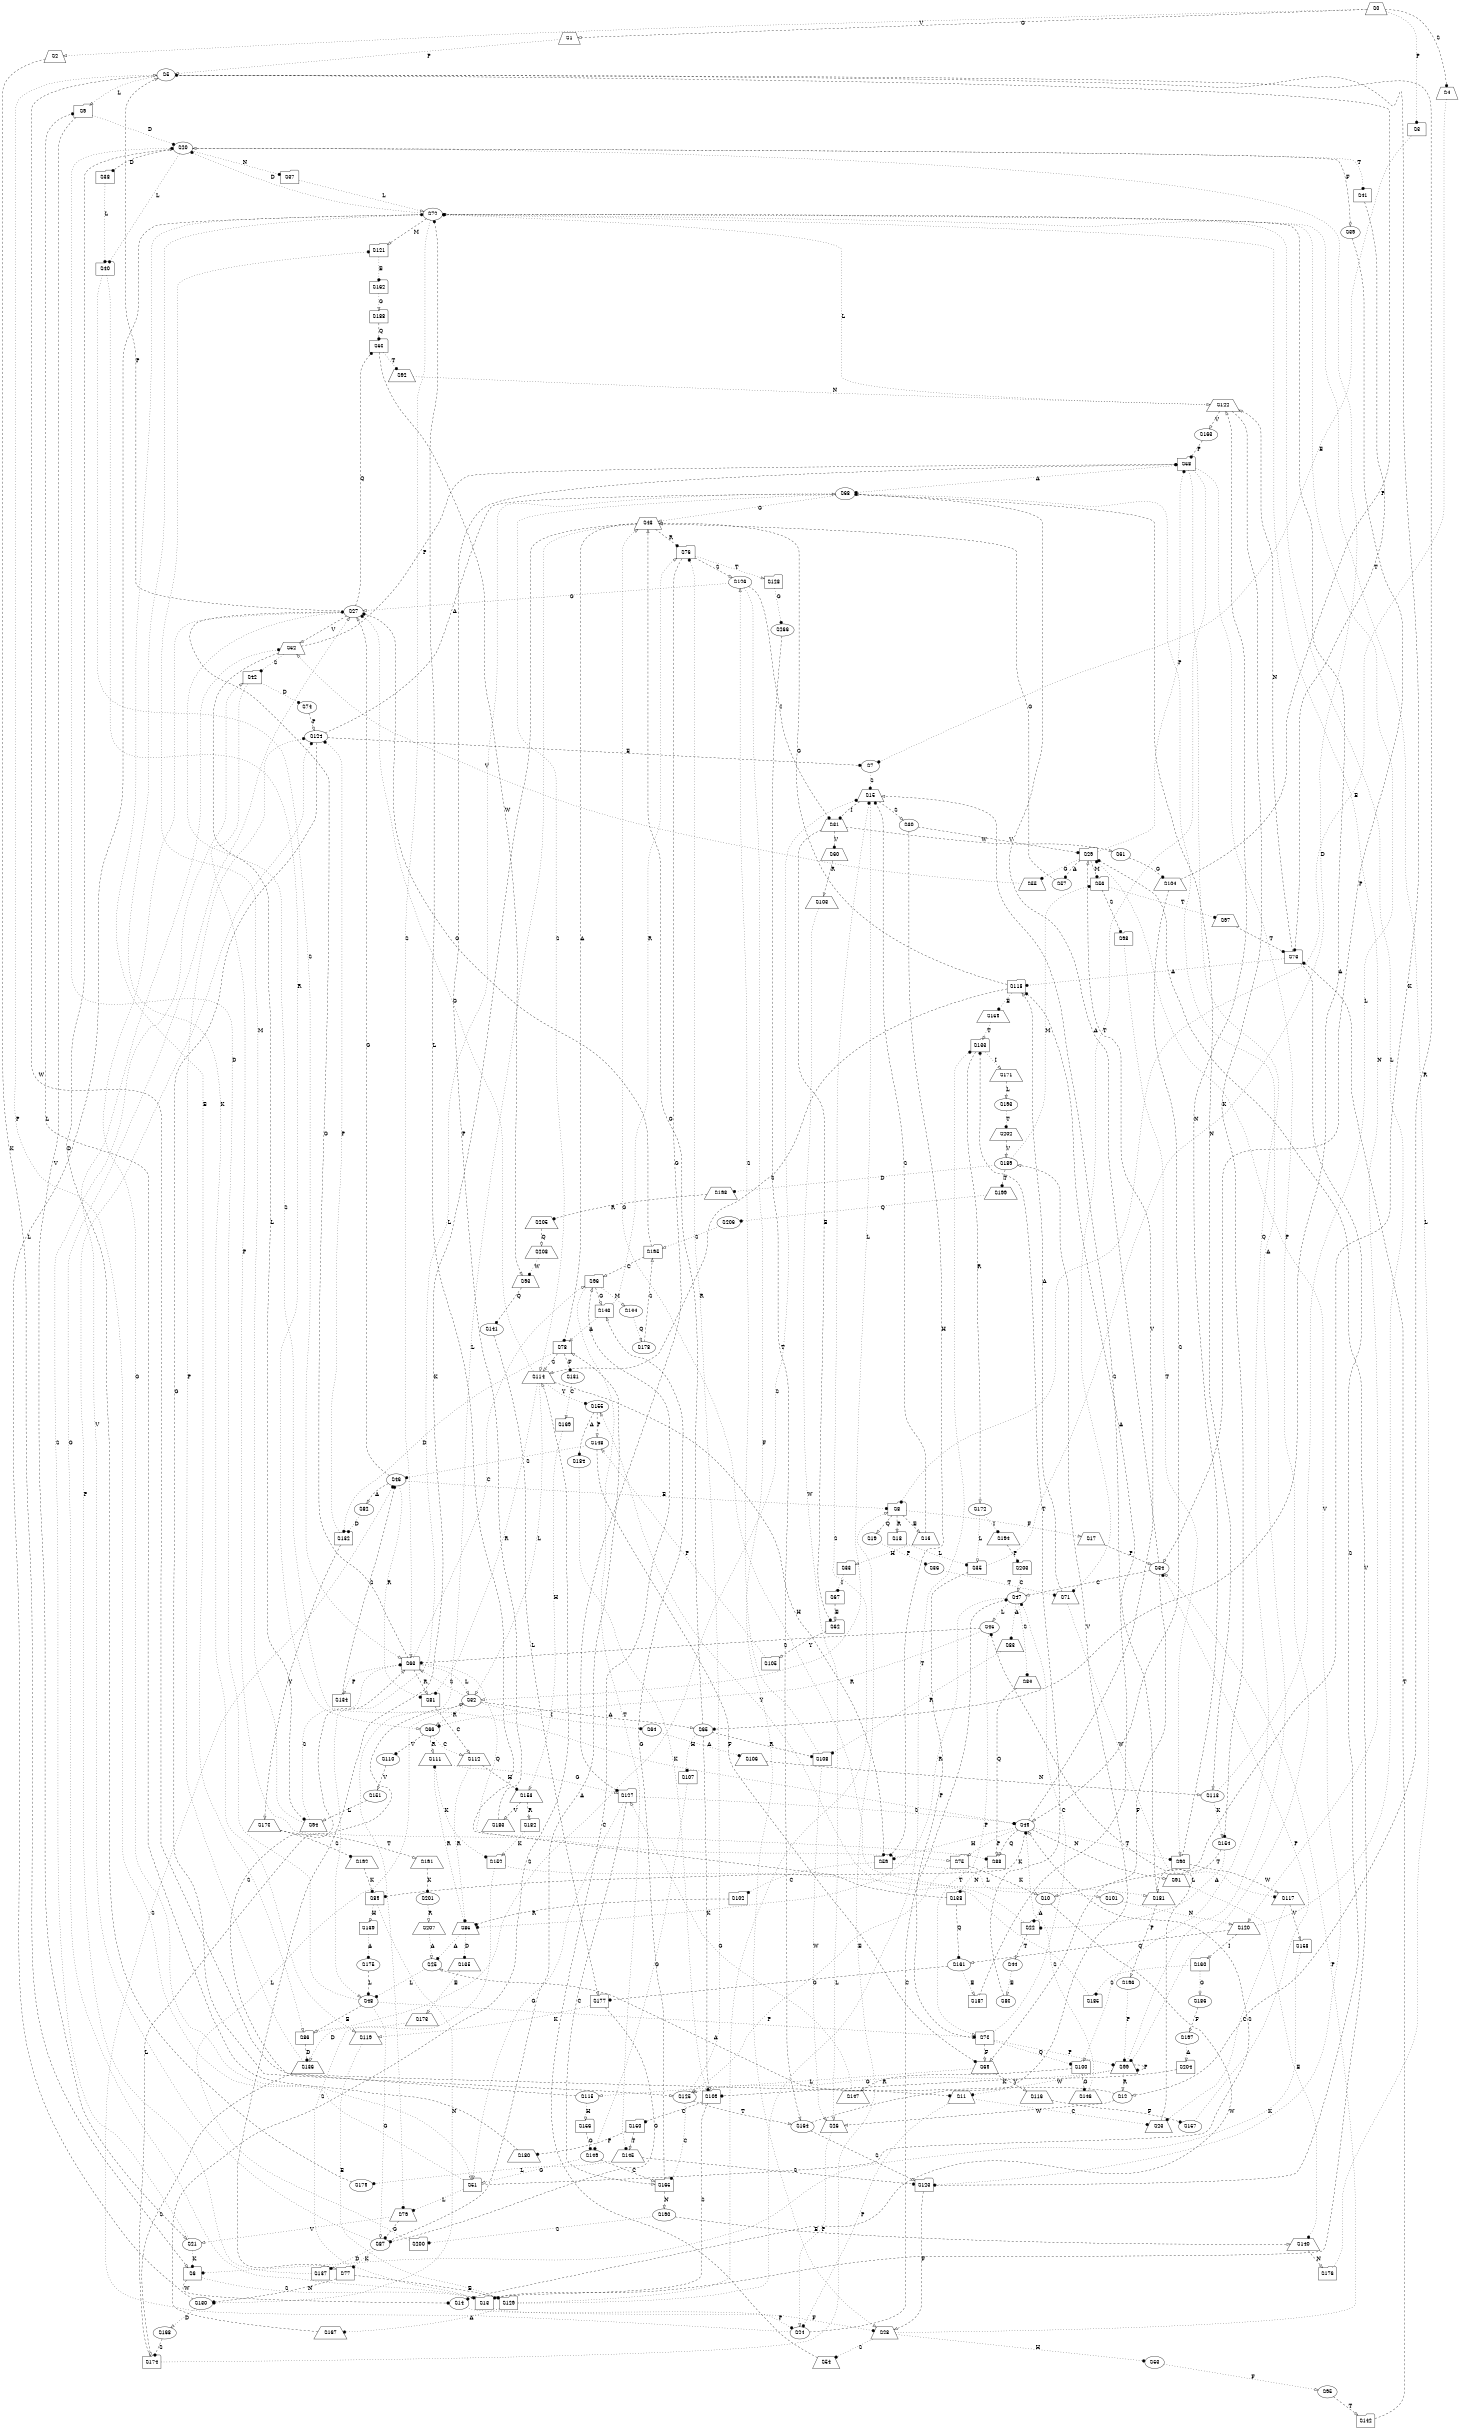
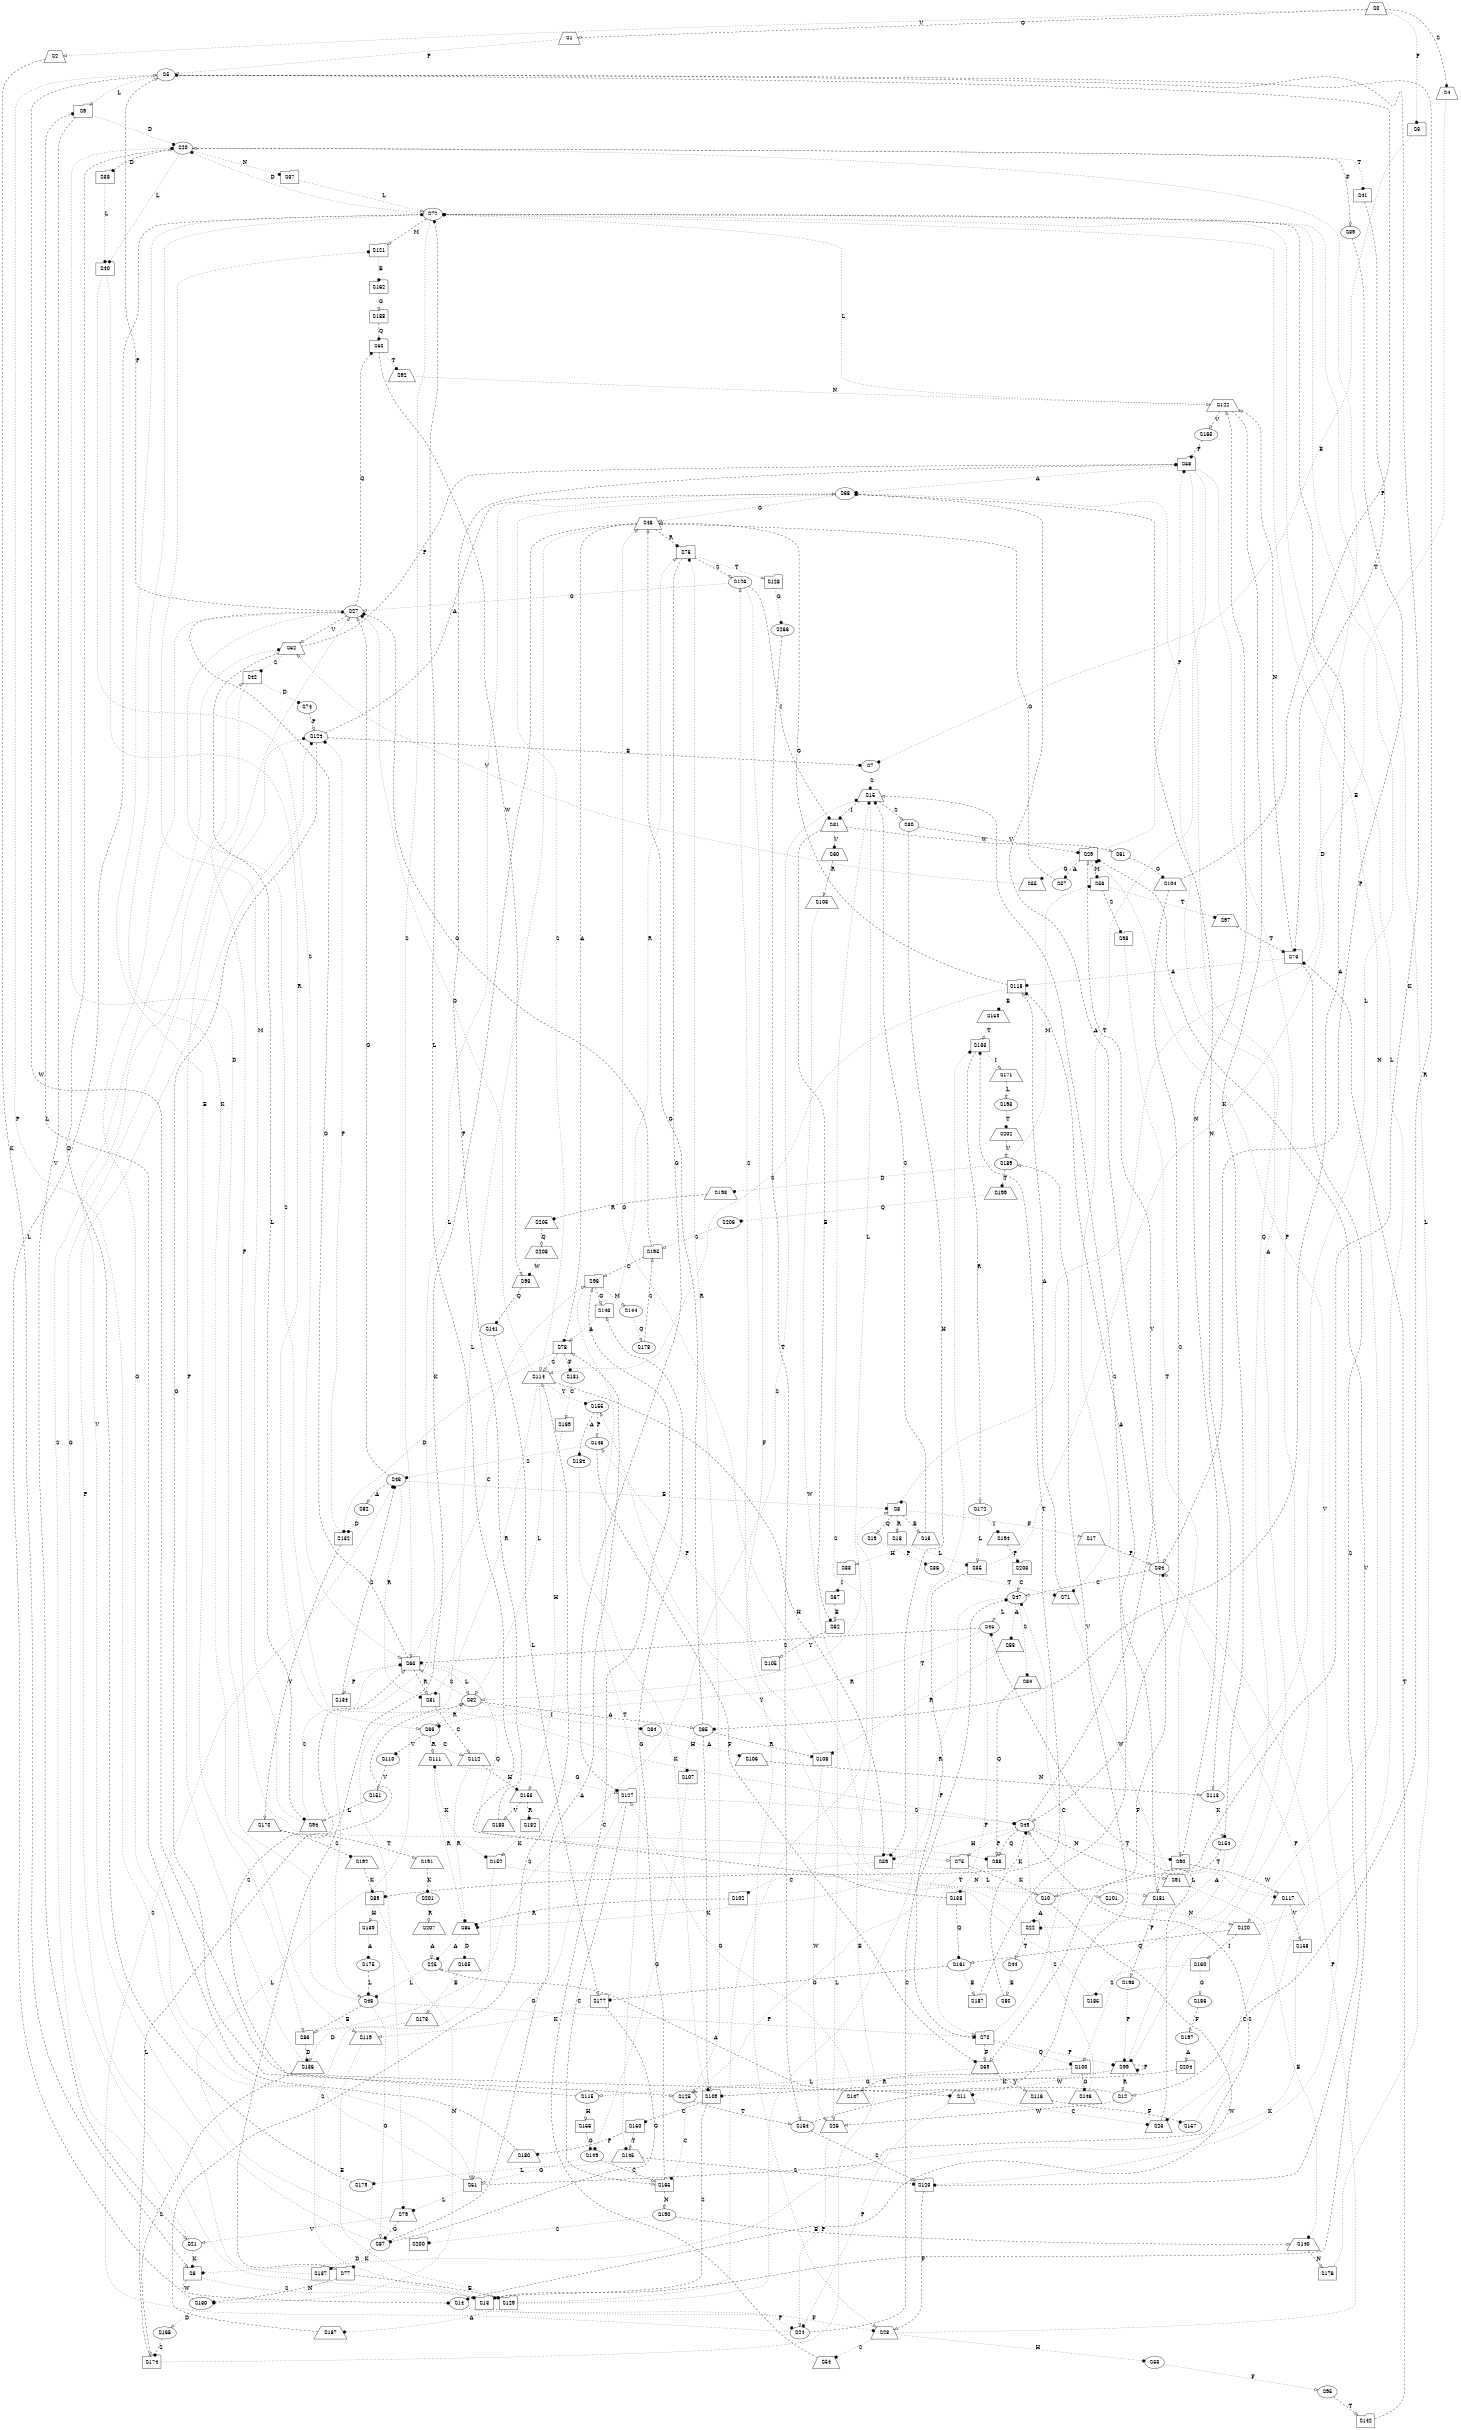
edge "S118" -> "S114": style dashed -> dotted
edge "S153" -> "S182": arrowhead onormal -> dot
